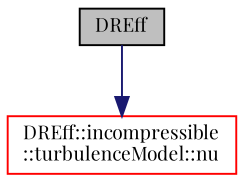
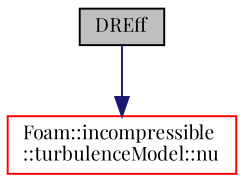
node "DREff::incompressible ::turbulenceModel::nu": label "DREff::incompressible ::turbulenceModel::nu" -> "Foam::incompressible ::turbulenceModel::nu"
